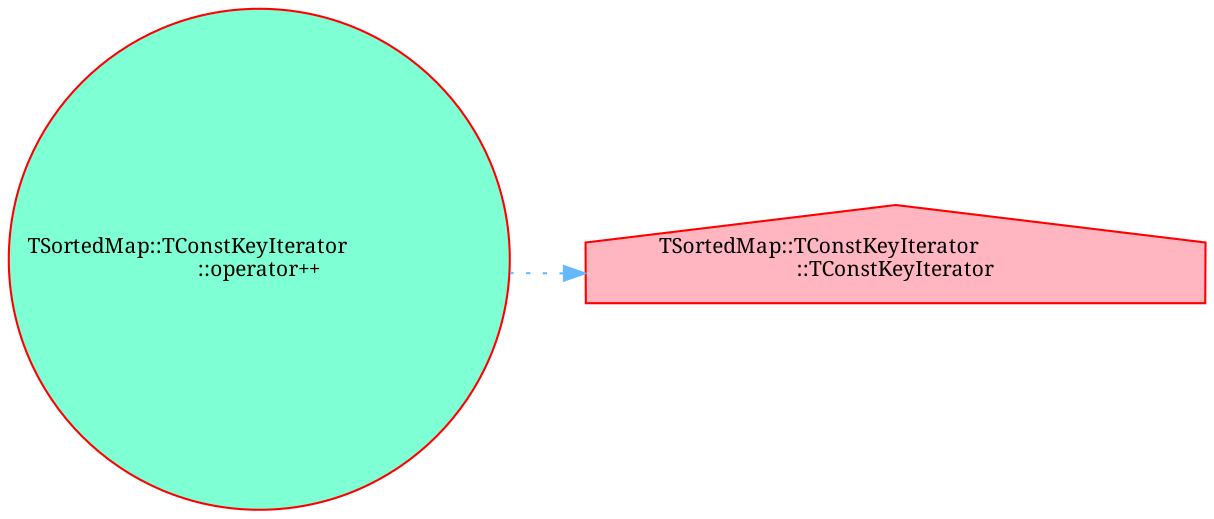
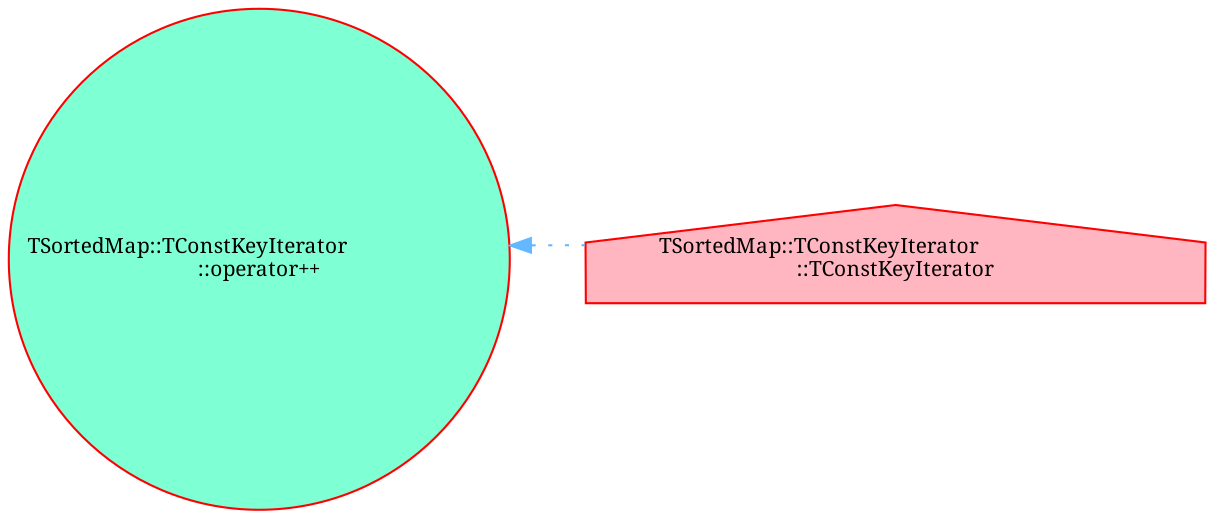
edge "TSortedMap::TConstKeyIterator ::operator++" -> "TSortedMap::TConstKeyIterator ::TConstKeyIterator": reversed
